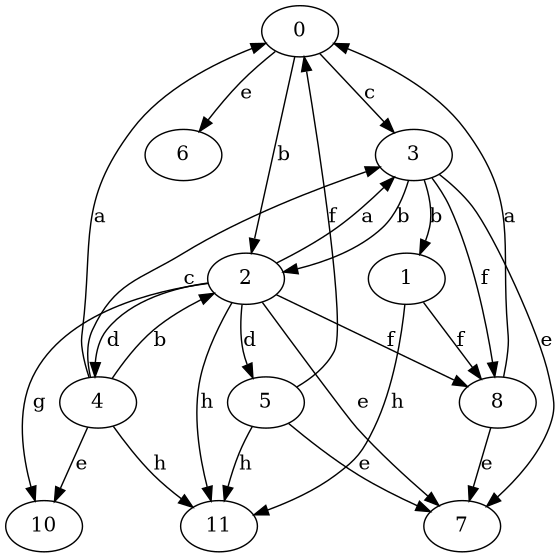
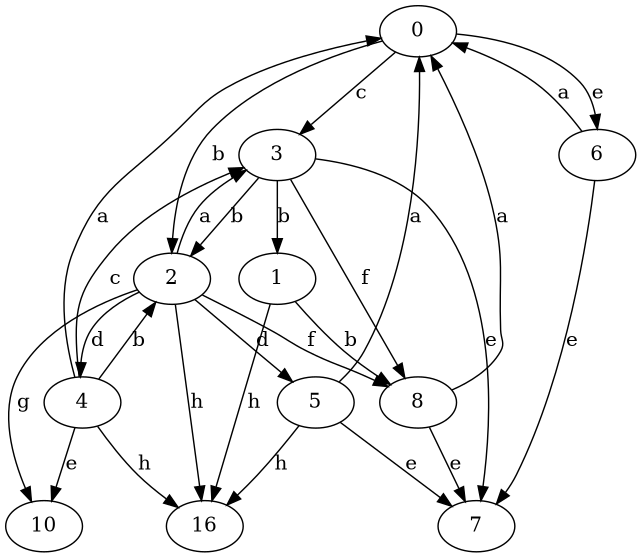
edge "6" -> "0": added, label "a"
edge "5" -> "0": label "f" -> "a"
edge "1" -> "8": label "f" -> "b"
edge "2" -> "7": now "6" -> "7"
node "11": label "11" -> "16"
